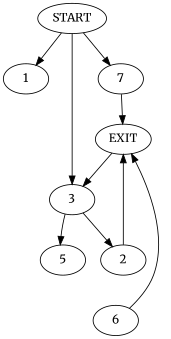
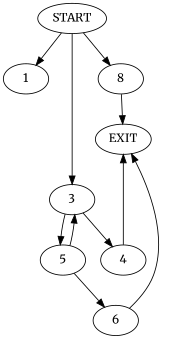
node "7": label "7" -> "8"
edge "EXIT" -> "3": now "5" -> "3"
node "2": label "2" -> "4"
edge "5" -> "6": added
